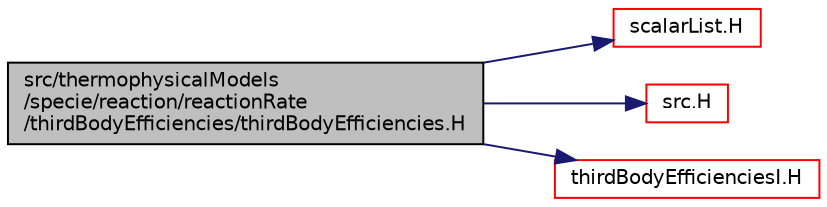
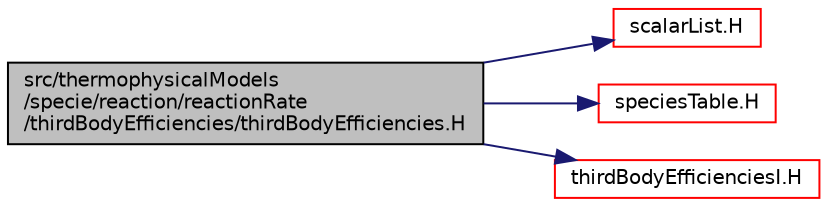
node "src.H": label "src.H" -> "speciesTable.H"
